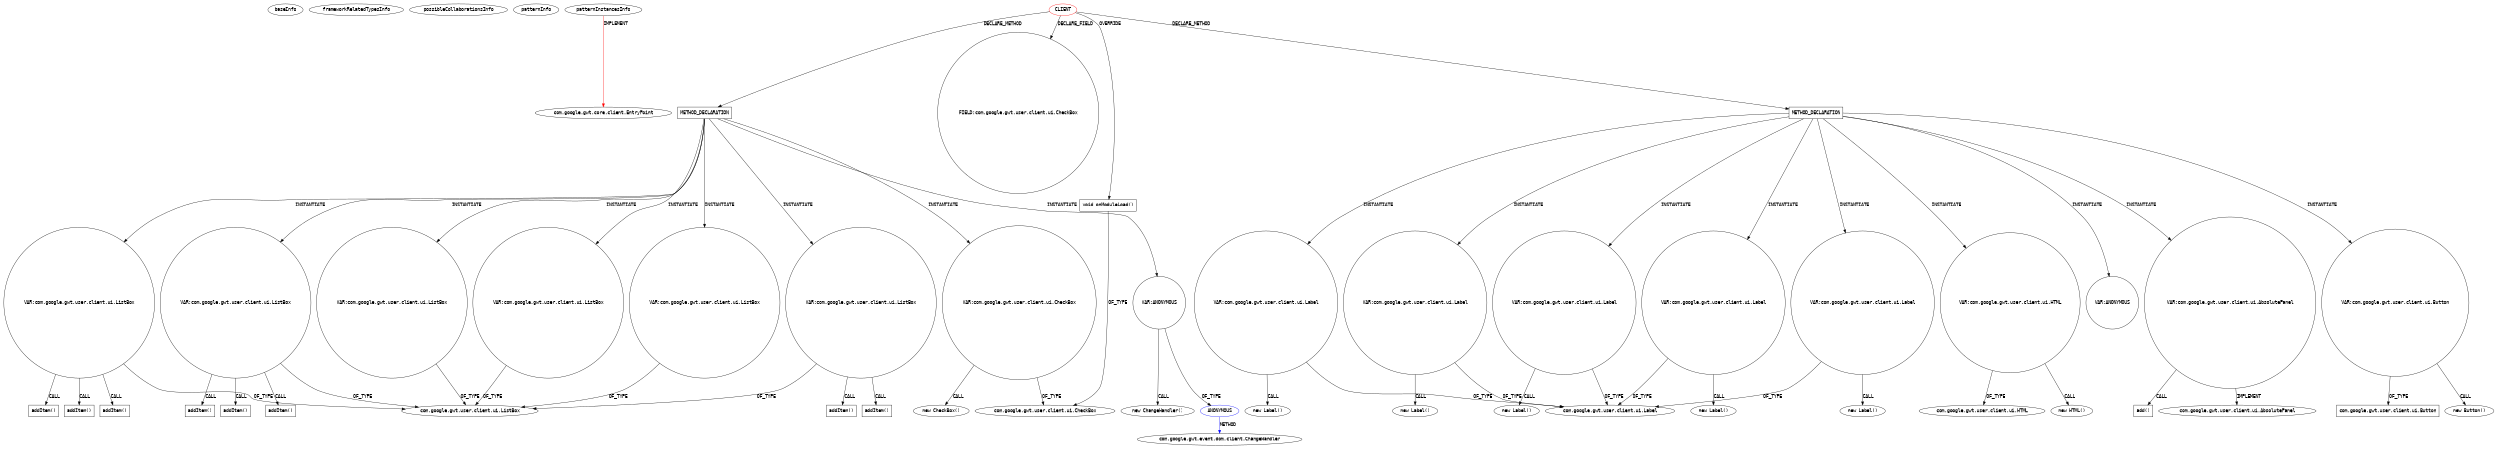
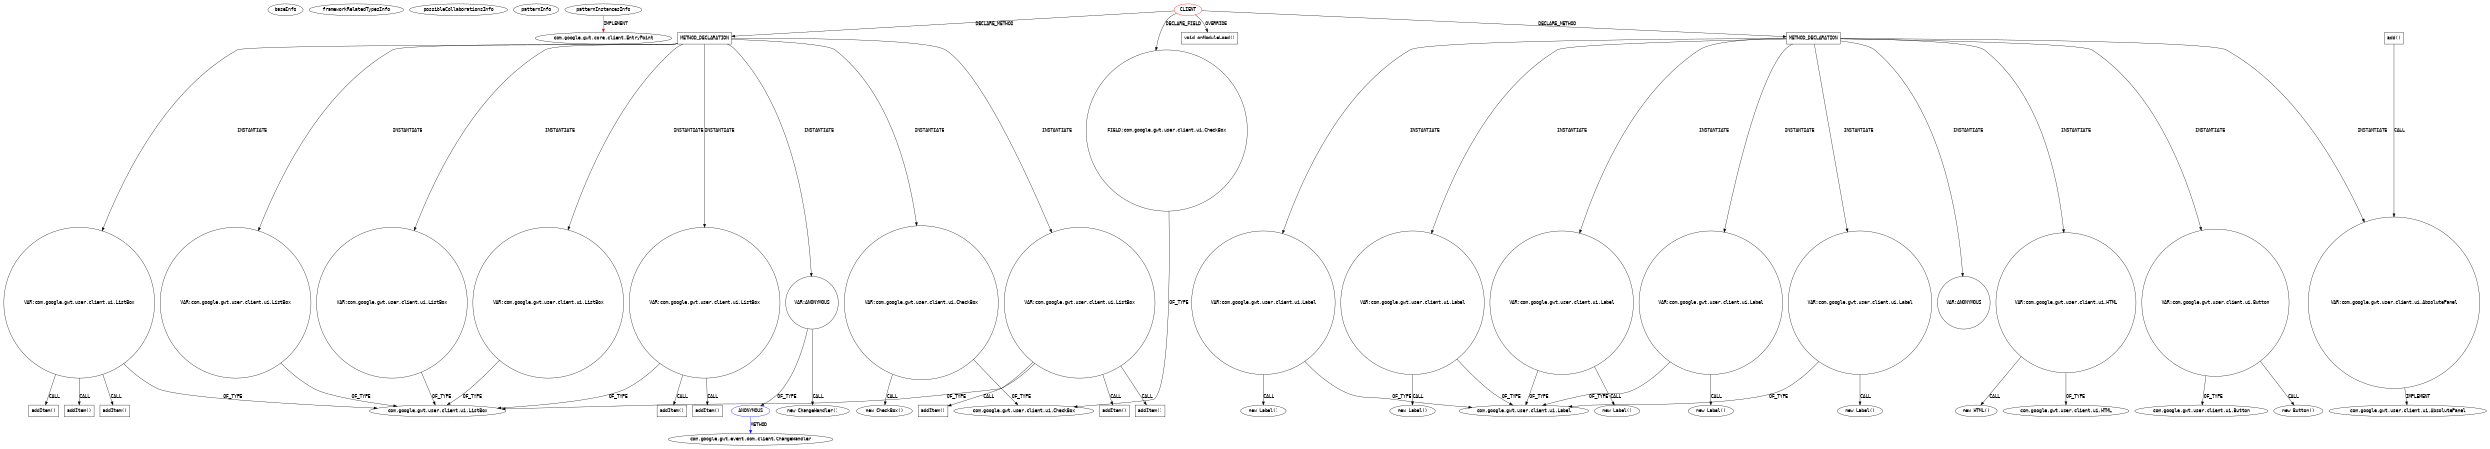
edge "void onModuleLoad()" -> "com.google.gwt.user.client.ui.CheckBox": now "FIELD:com.google.gwt.user.client.ui.CheckBox" -> "com.google.gwt.user.client.ui.CheckBox"
edge "VAR:com.google.gwt.user.client.ui.AbsolutePanel" -> "add()": reversed
node "com.google.gwt.user.client.ui.Button": shape box -> ellipse
